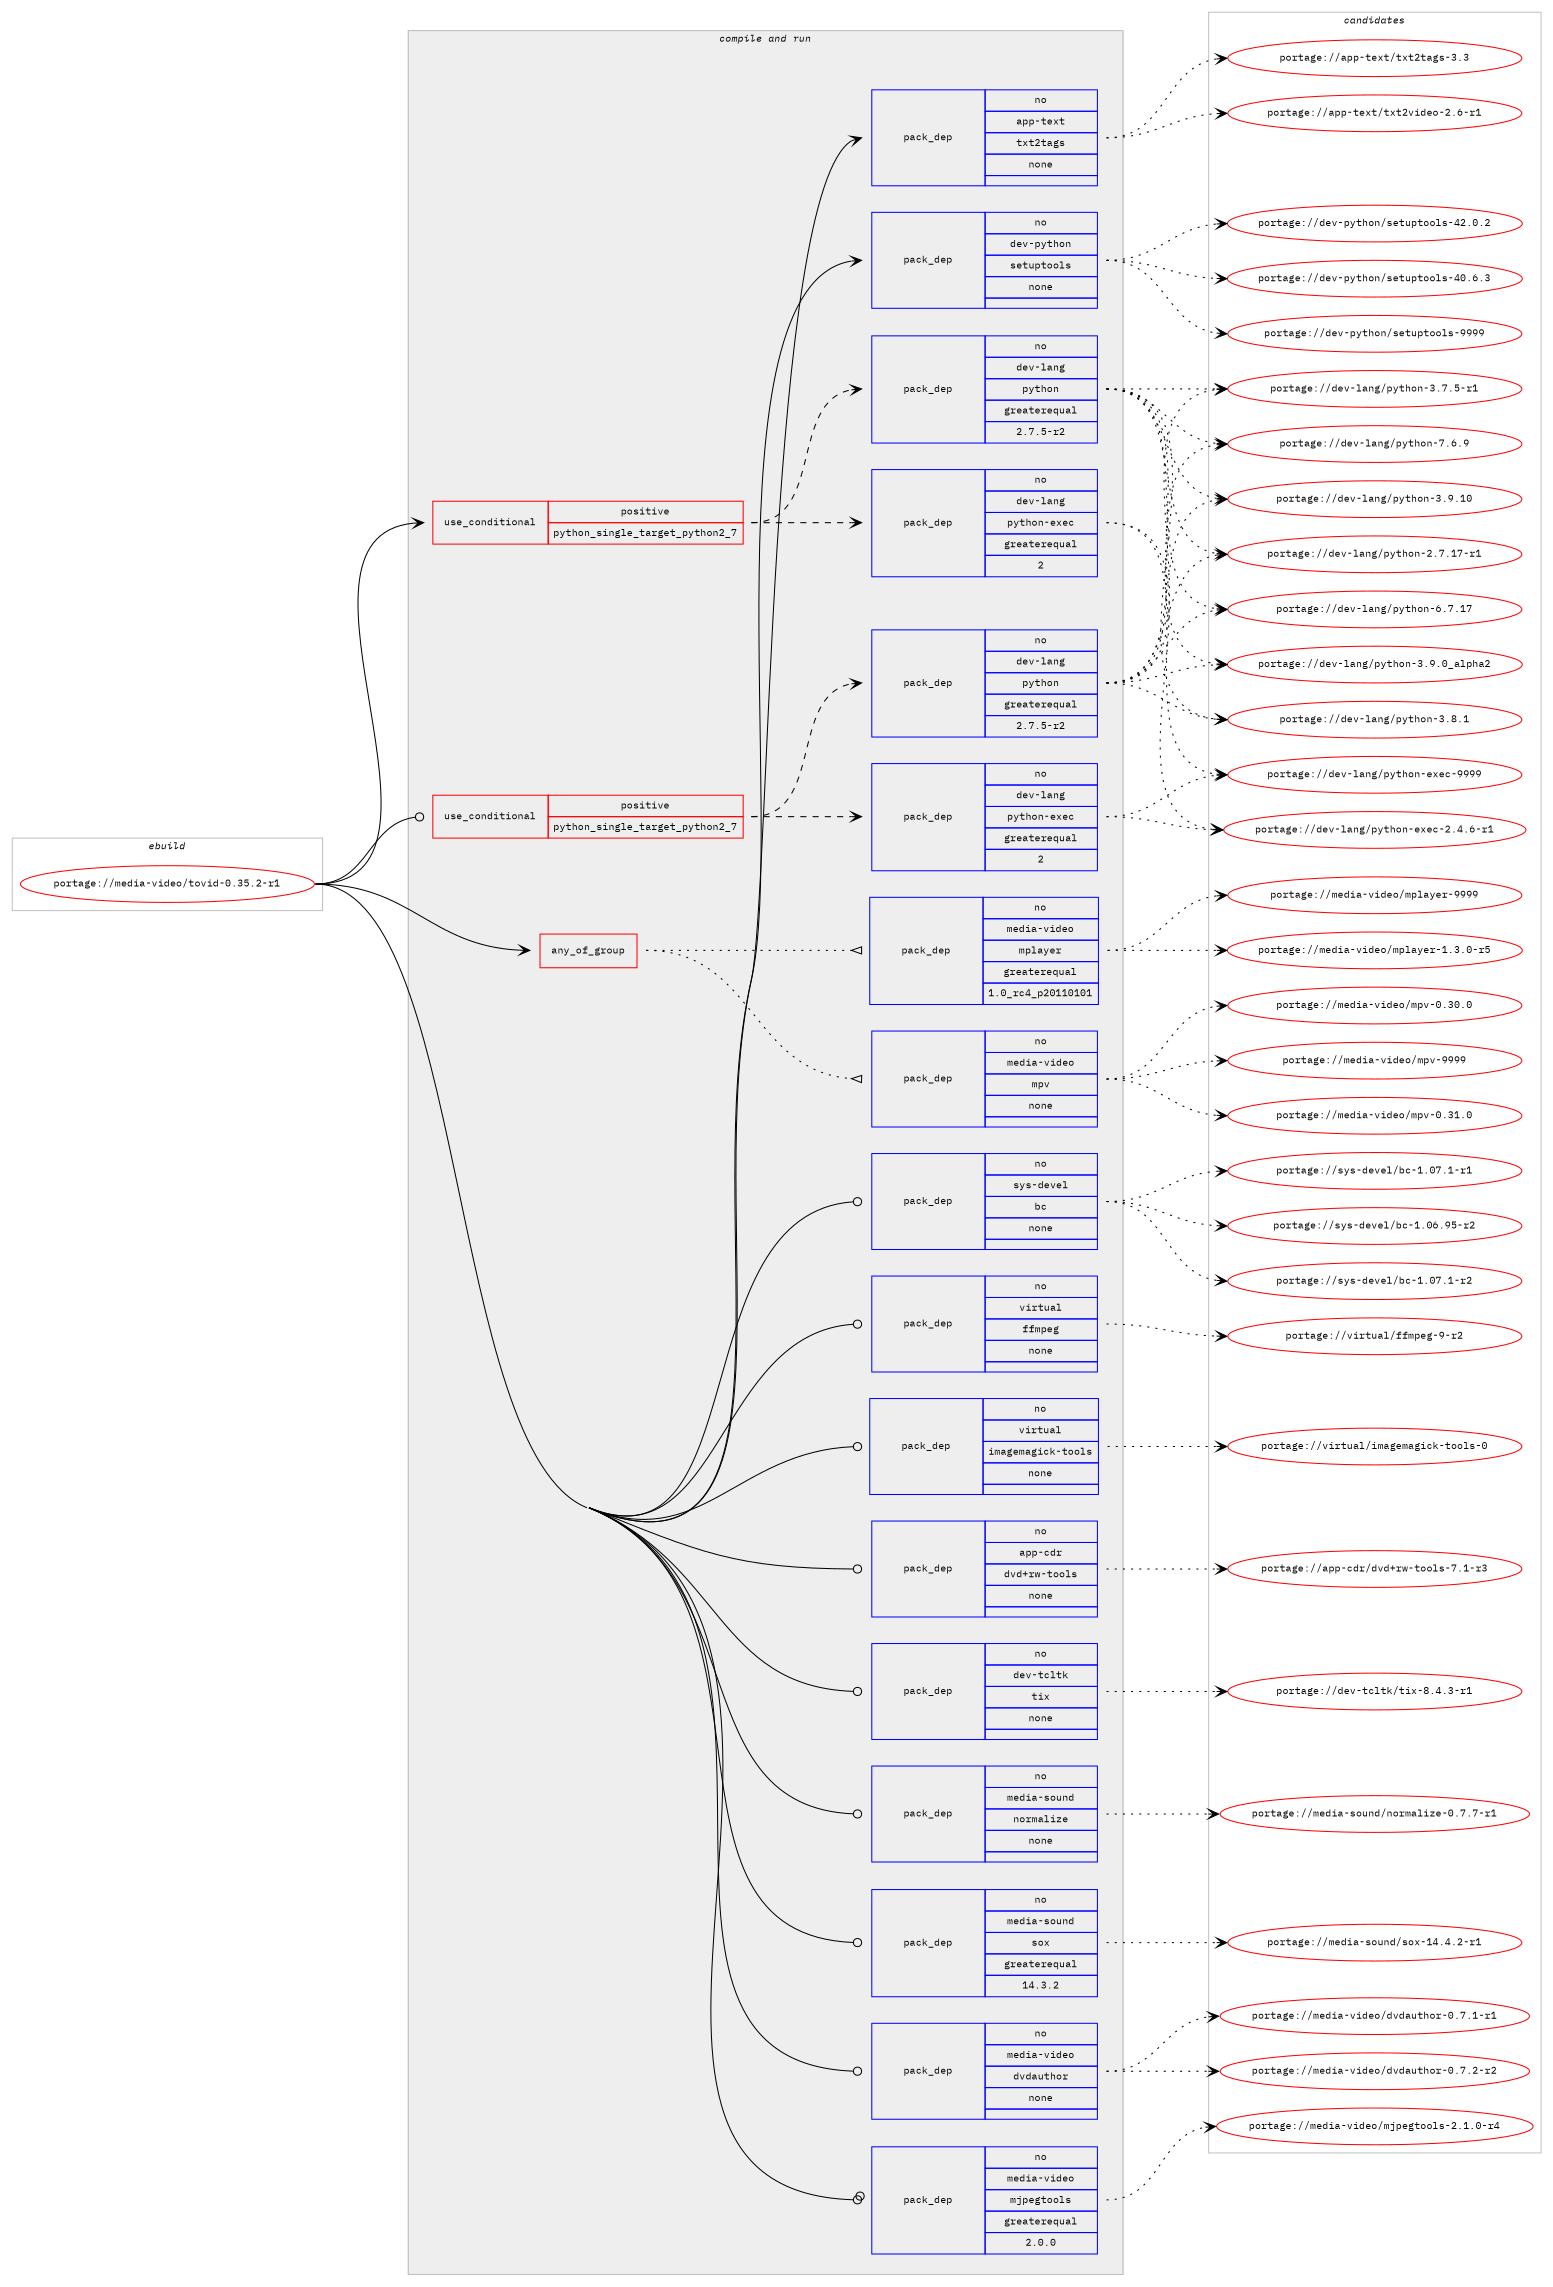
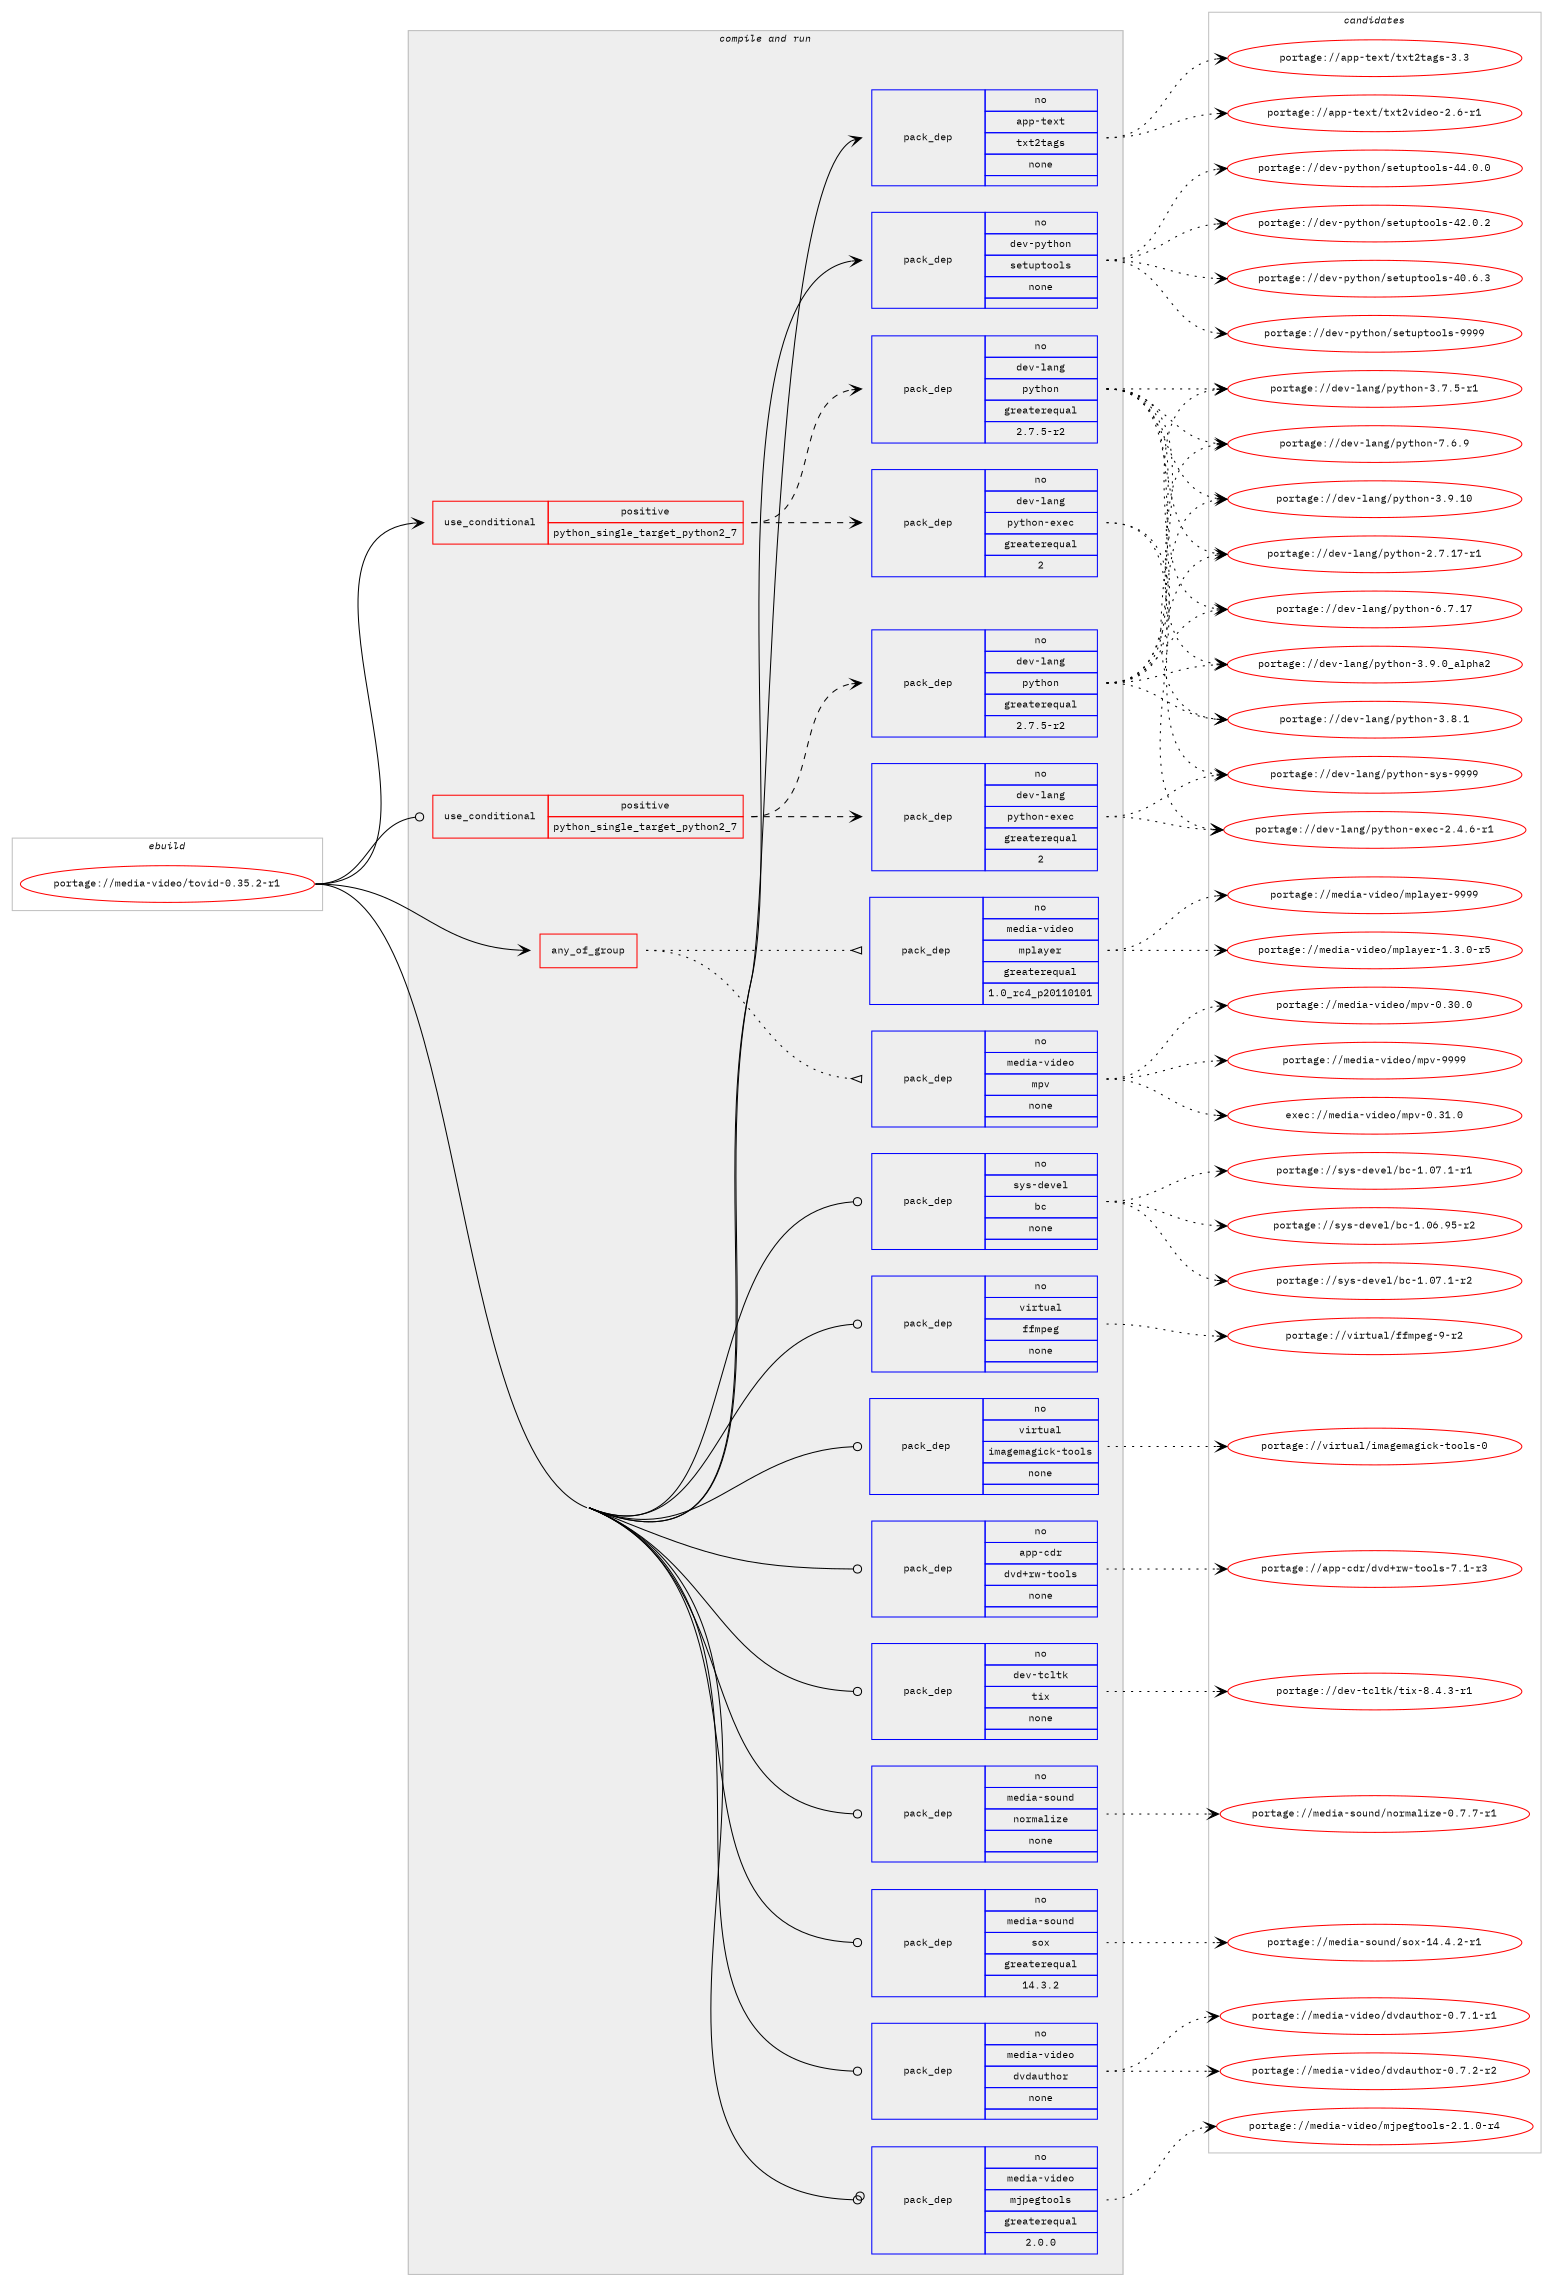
node "portage://dev-python/setuptools-44.0.0": added
node "portage://dev-lang/python-exec-9999": label "portage://dev-lang/python-exec-9999" -> "portage://dev-lang/python-sys-9999"
node "portage://media-video/mpv-0.31.0": label "portage://media-video/mpv-0.31.0" -> "exec://media-video/mpv-0.31.0"
